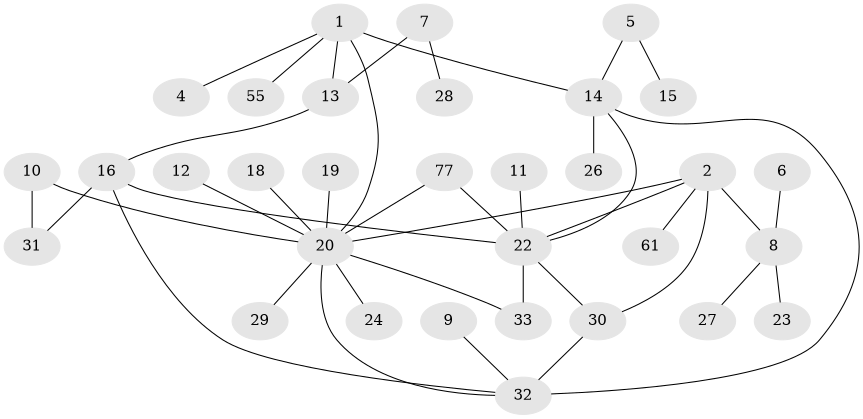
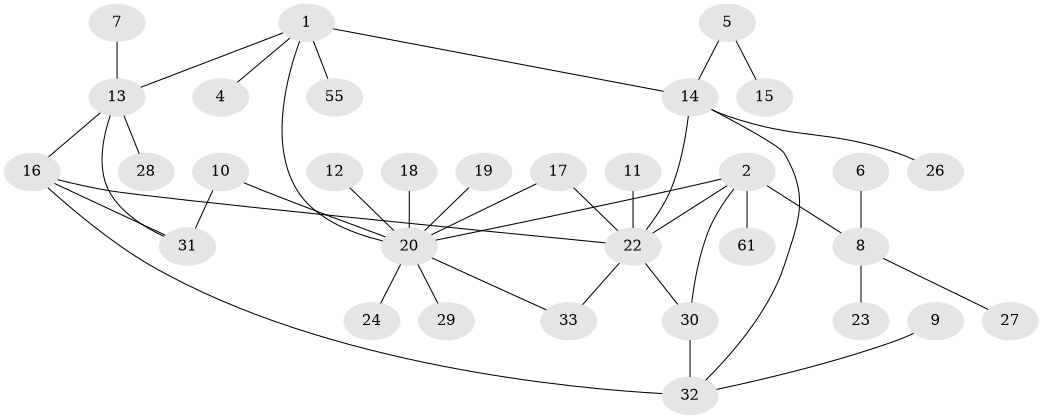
edge "7" -- "28": now "13" -- "28"
node "77": label "77" -> "17"
edge "13" -- "31": added
edge "20" -- "32": removed
